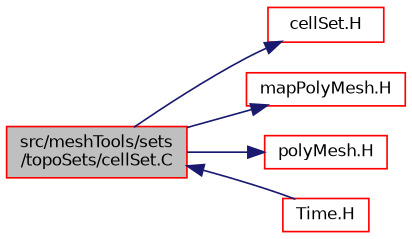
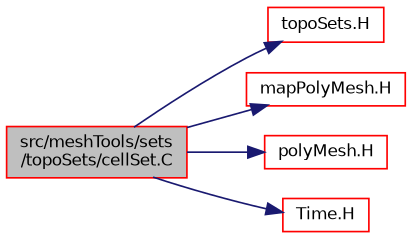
node "cellSet.H": label "cellSet.H" -> "topoSets.H"
edge "Time.H" -> "src/meshTools/sets /topoSets/cellSet.C": reversed
